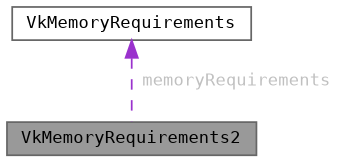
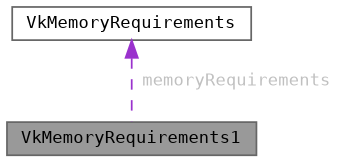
node "VkMemoryRequirements2": label "VkMemoryRequirements2" -> "VkMemoryRequirements1"
